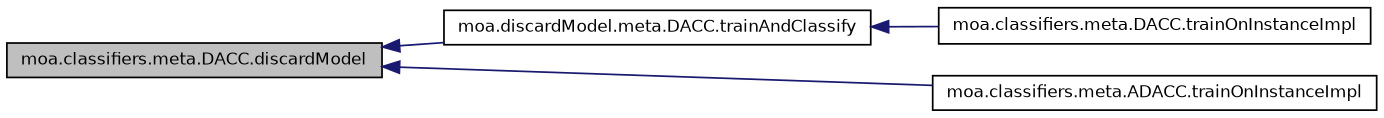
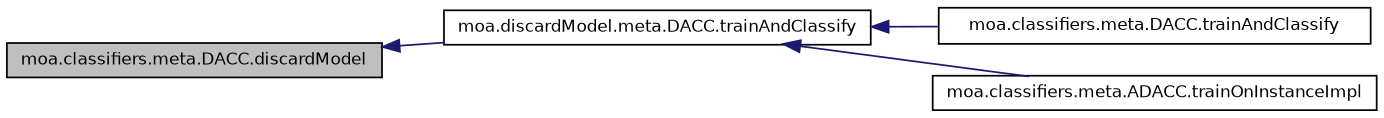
node "moa.classifiers.meta.DACC.trainOnInstanceImpl": label "moa.classifiers.meta.DACC.trainOnInstanceImpl" -> "moa.classifiers.meta.DACC.trainAndClassify"
edge "moa.classifiers.meta.ADACC.trainOnInstanceImpl" -> "moa.classifiers.meta.DACC.discardModel": now "moa.classifiers.meta.ADACC.trainOnInstanceImpl" -> "moa.discardModel.meta.DACC.trainAndClassify"
